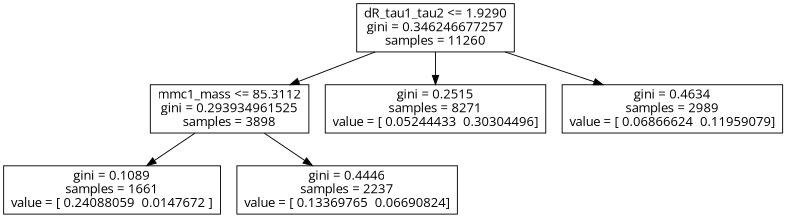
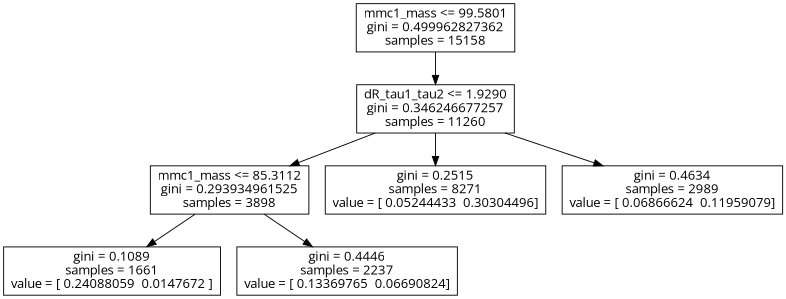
node "mmc1_mass <= 99.5801 gini = 0.499962827362 samples = 15158": added
